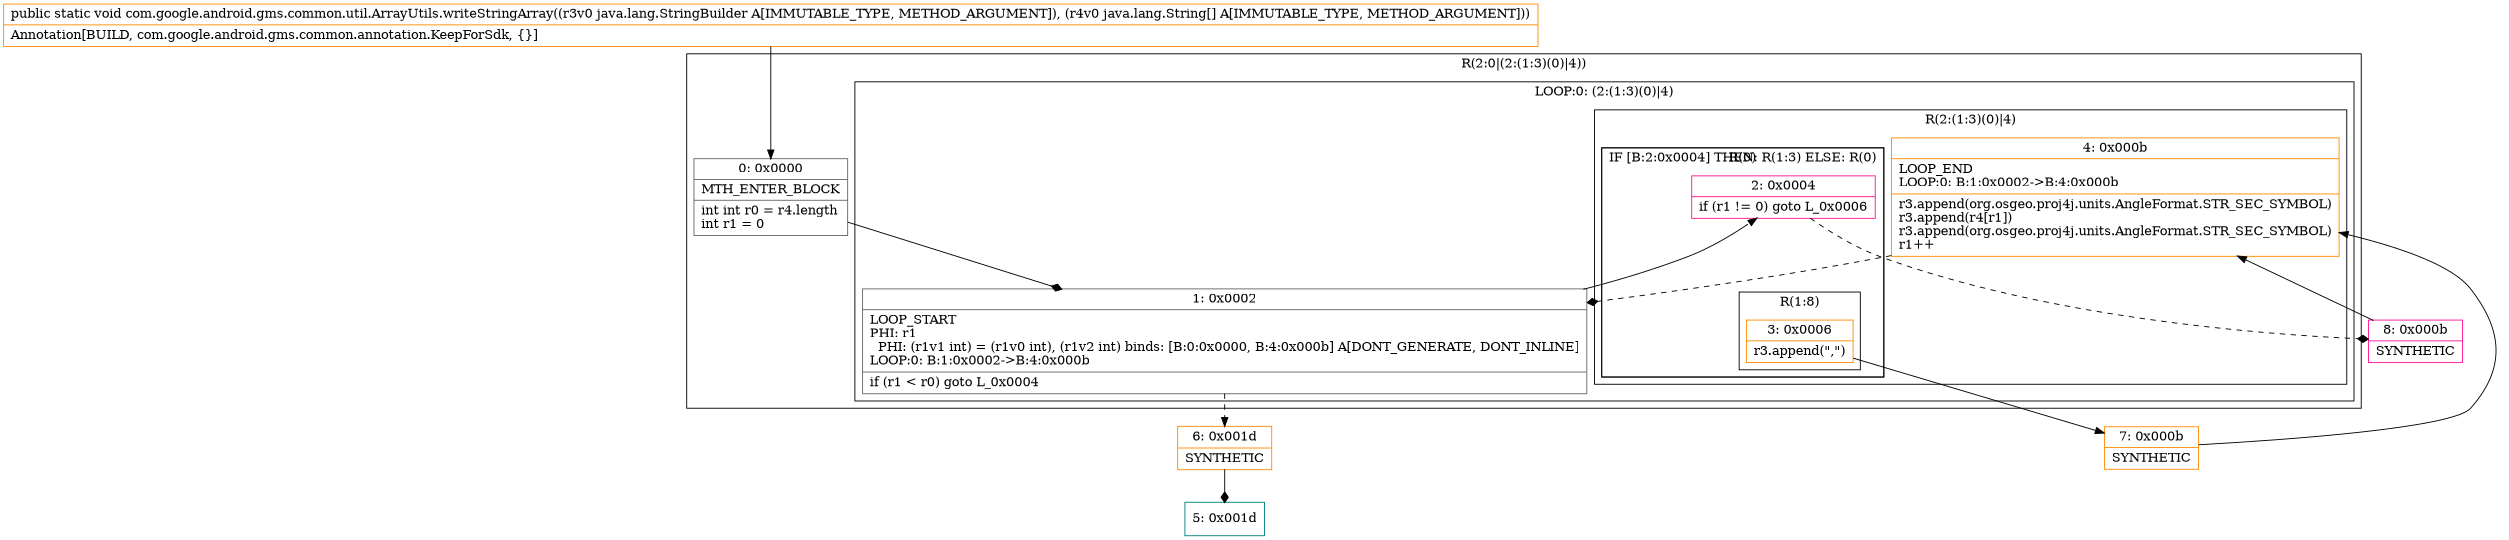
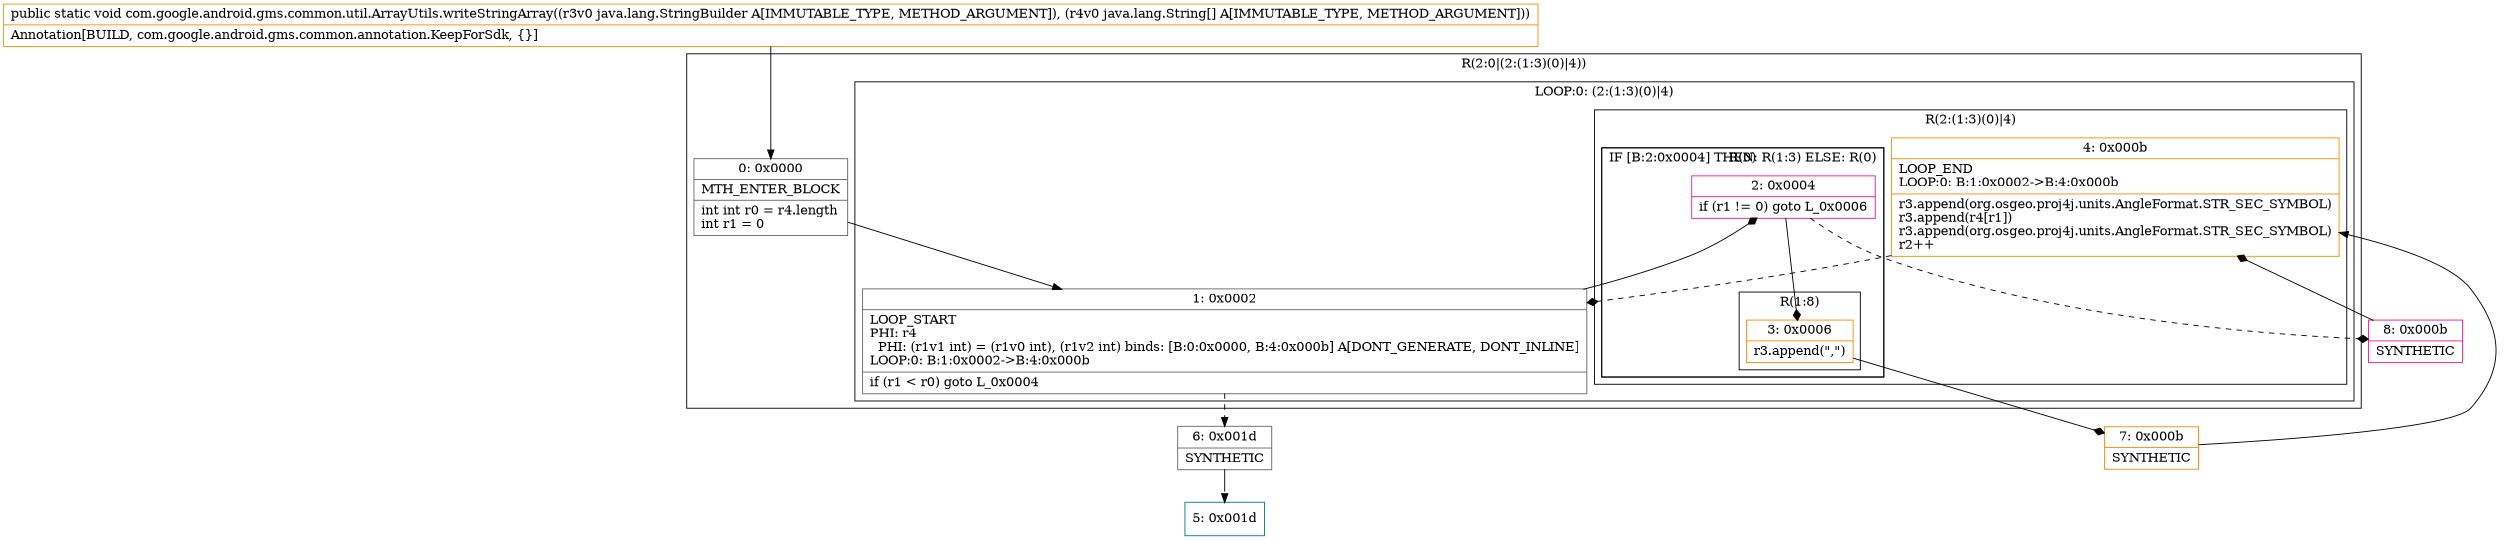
node "4: 0x000b": text "r1++" -> "r2++"
edge "0: 0x0000" -> "1: 0x0002": arrowhead diamond -> normal
edge "1: 0x0002" -> "2: 0x0004": arrowhead normal -> diamond
edge "2: 0x0004" -> "3: 0x0006": added
edge "8: 0x000b" -> "4: 0x000b": arrowhead normal -> diamond
node "1: 0x0002": text "PHI: r1" -> "PHI: r4"
edge "3: 0x0006" -> "7: 0x000b": arrowhead normal -> diamond
node "6: 0x001d": color darkorange -> gray40
edge "6: 0x001d" -> "5: 0x001d": arrowhead diamond -> normal
